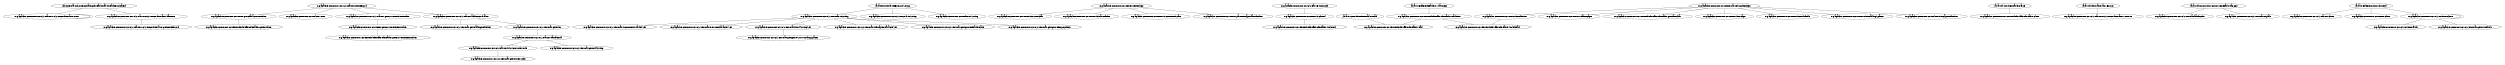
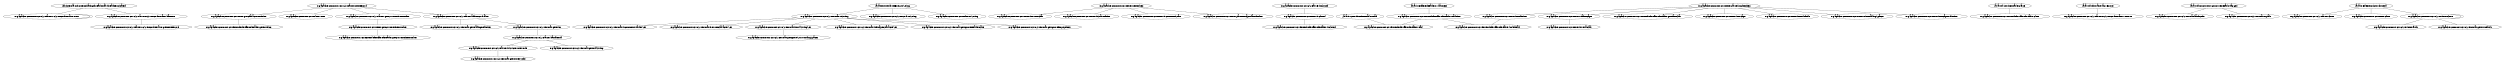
node "org.apache.commons.csv.Token.isEscapeDelimiter": label "org.apache.commons.csv.Token.isEscapeDelimiter" -> "org.apache.commons.csv.Lexer.isEscapeDelimiter"
node "org.apache.commons.csv.Lexer.isMetaChar": added
